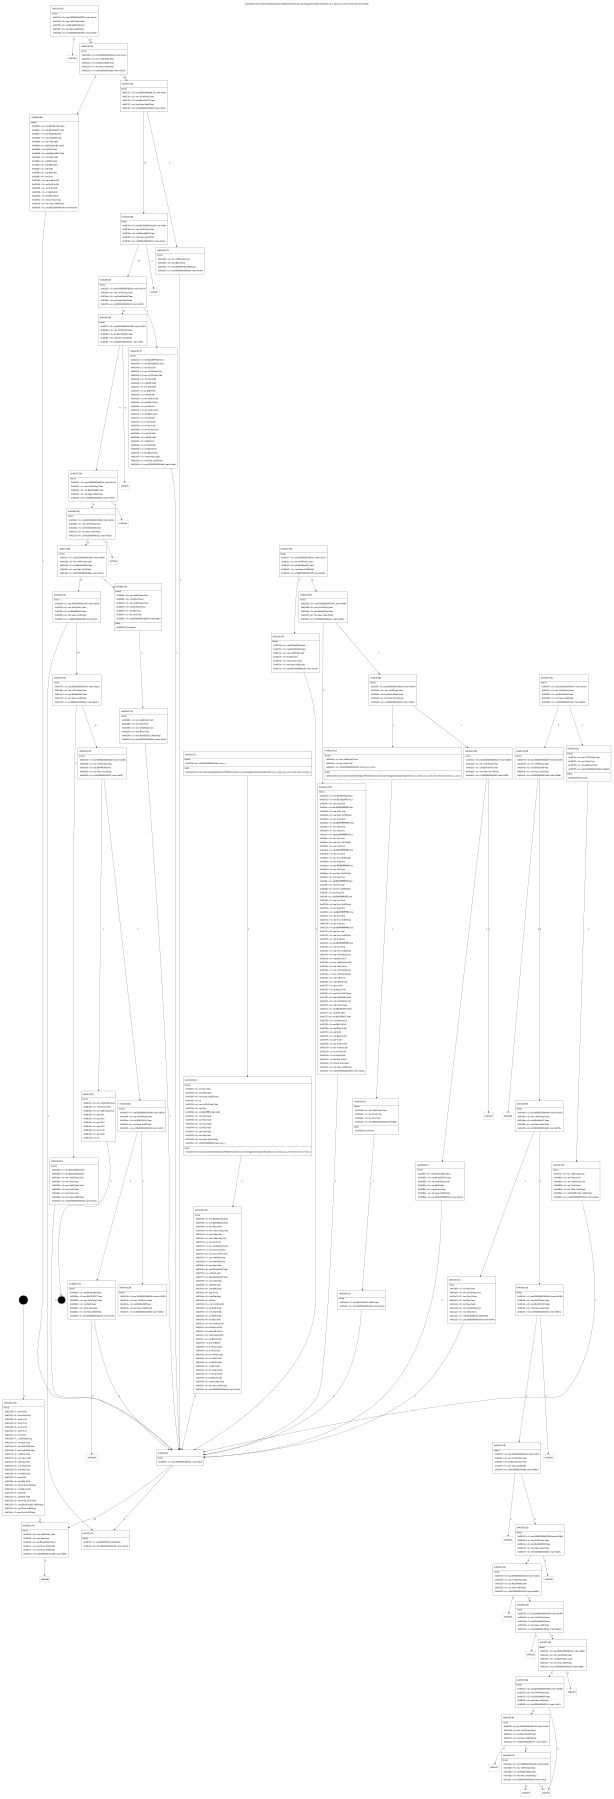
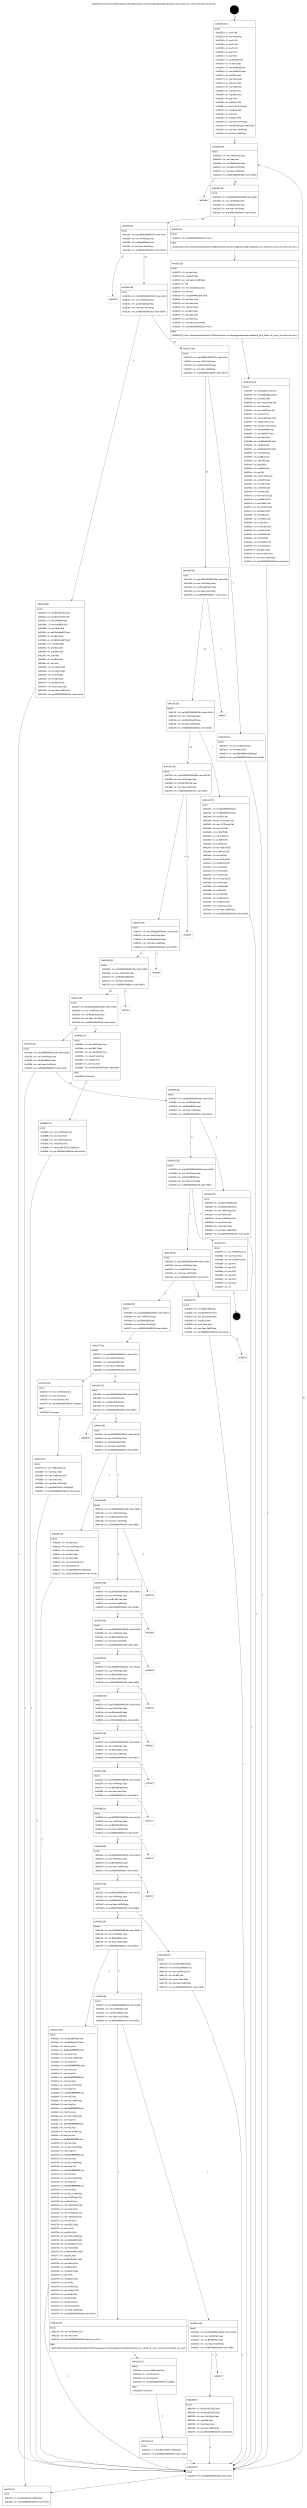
node "0x4012d3 [28]": added
edge "0x40145b [28]" -> "0x401477 [28]": added, label "6"
edge "0x4015ab [28]" -> "0x401c11": now "0x4015ab [28]" -> "0x4015c7 [28]"
